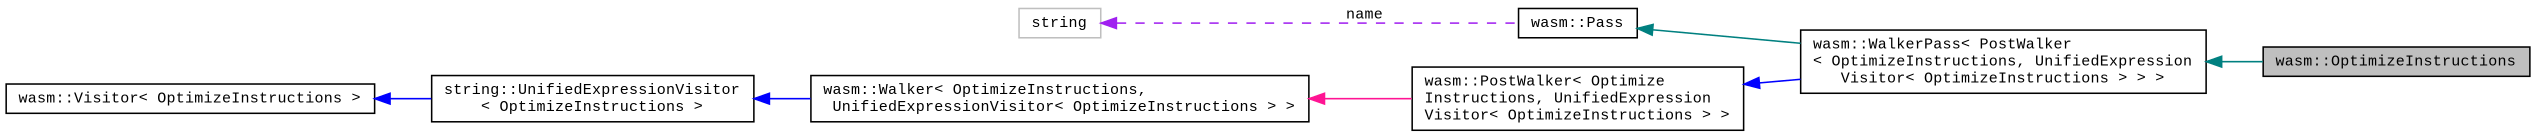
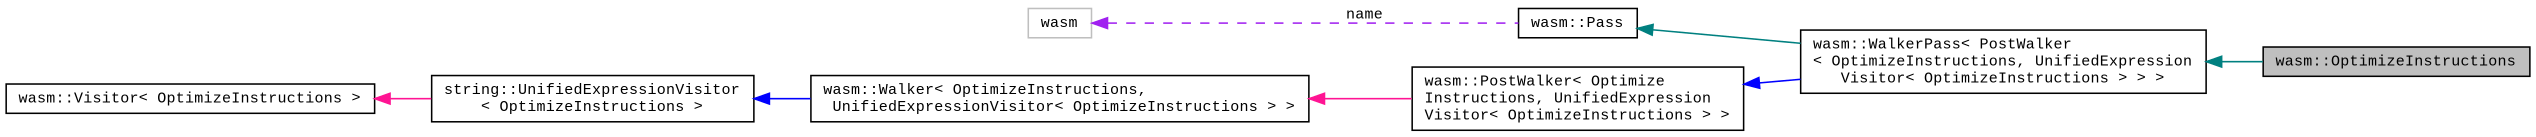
node "string": label "string" -> "wasm"
edge "string::UnifiedExpressionVisitor < OptimizeInstructions >" -> "wasm::Visitor< OptimizeInstructions >": color blue -> deeppink
